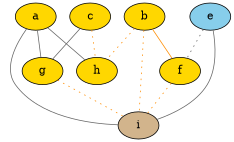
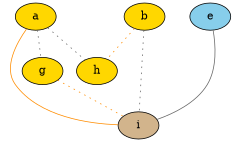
node "c": removed
edge "a" -- "h": style solid -> dotted
edge "a" -- "g": style solid -> dotted
edge "b" -- "i": color darkorange -> gray40
node "f": removed
edge "a" -- "i": color gray40 -> darkorange
